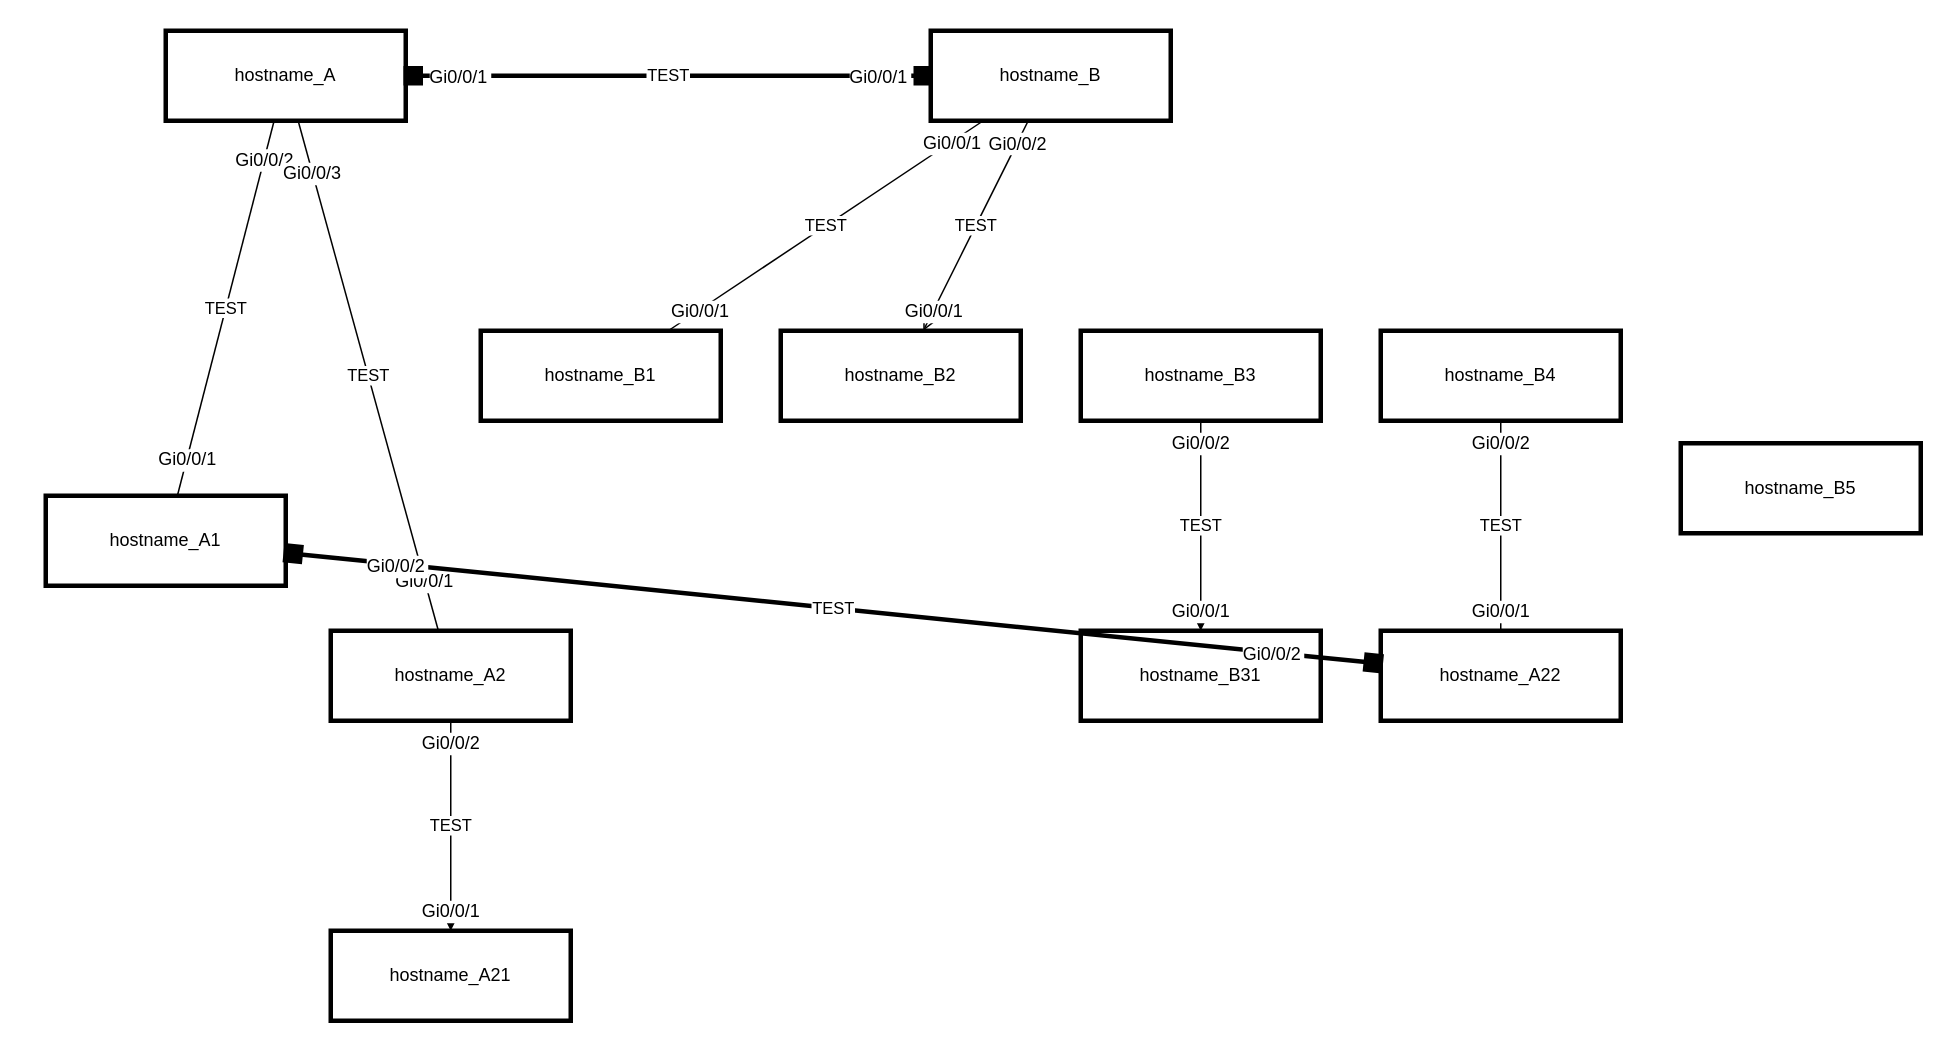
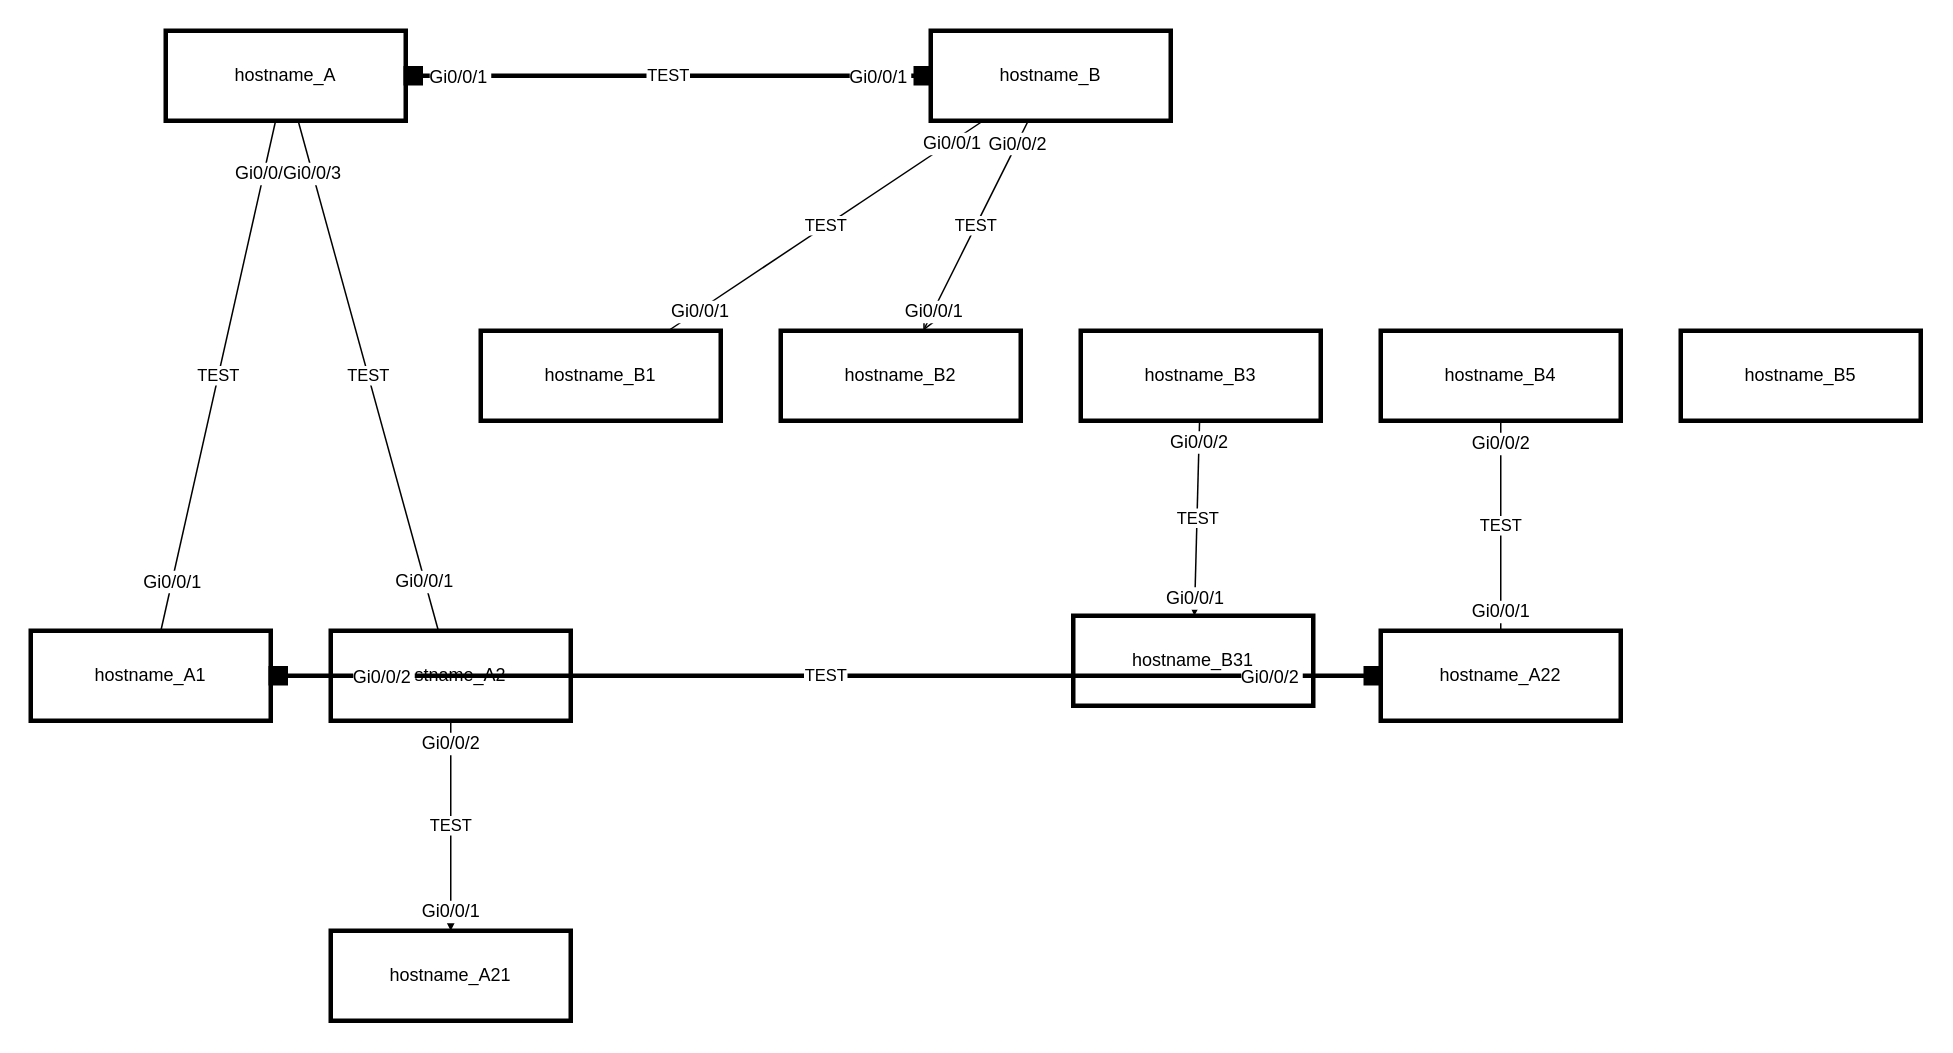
node "hostname_B5": moved (1801, 488) -> (1801, 376)
node "hostname_A1": moved (166, 541) -> (151, 676)
node "hostname_B31": moved (1201, 676) -> (1193, 661)
